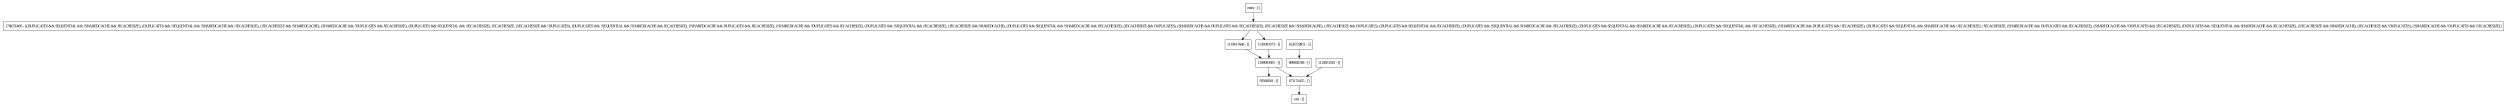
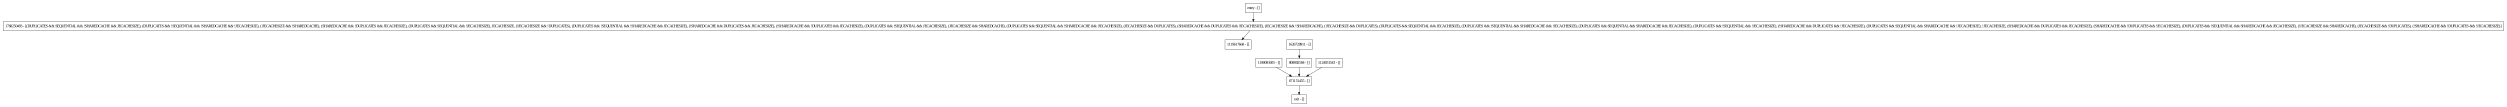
node "1530381973 - []": removed
edge "1119617668 - []" -> "1180081605 - []": removed
edge "808802584 - []" -> "671151455 - []": added
node "93566918 - []": removed
